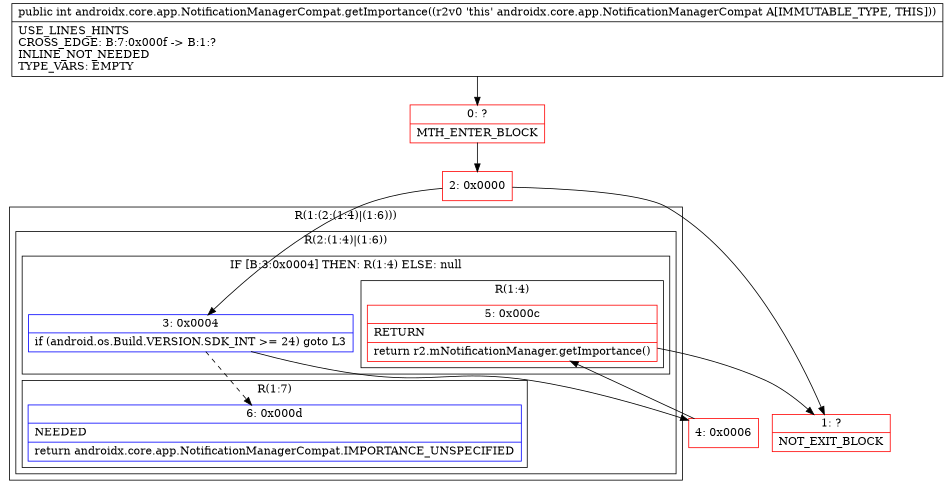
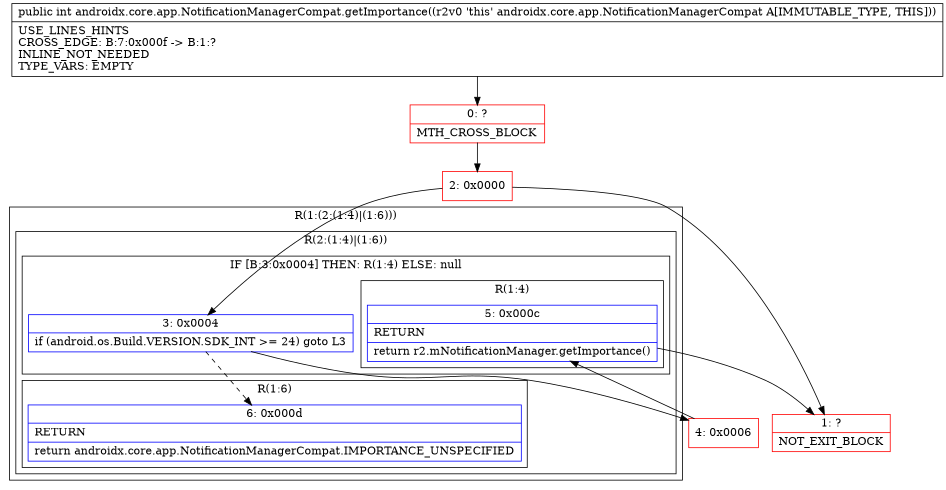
node "0: ?": text "MTH_ENTER_BLOCK" -> "MTH_CROSS_BLOCK"
node "5: 0x000c": color red -> blue
cluster "R(1:7)": label "R(1:7)" -> "R(1:6)"
node "6: 0x000d": text "NEEDED" -> "RETURN"
